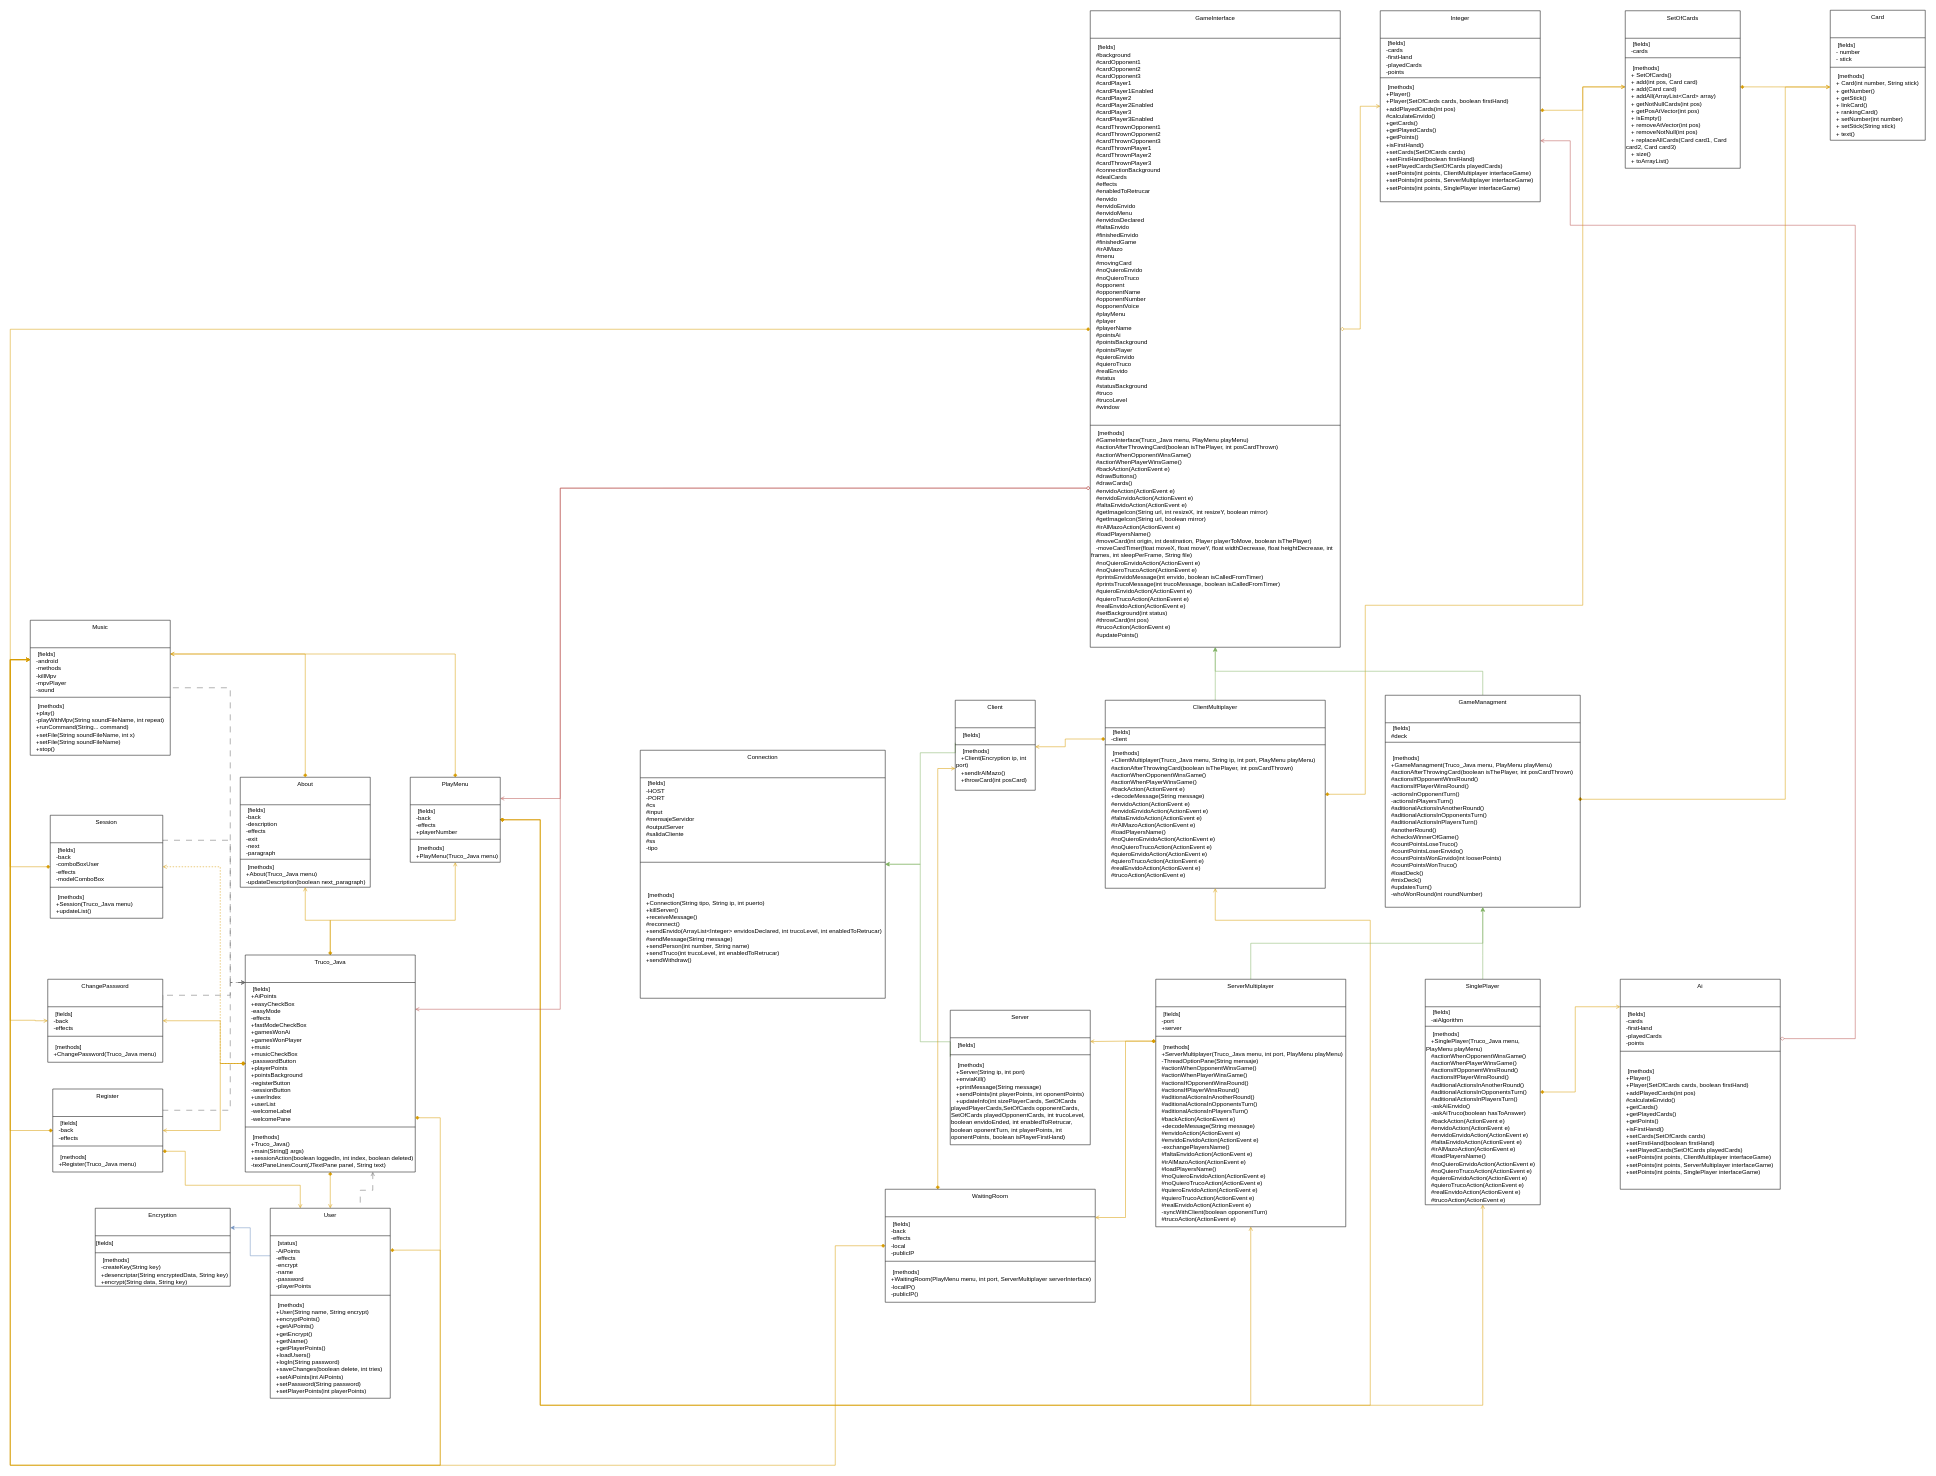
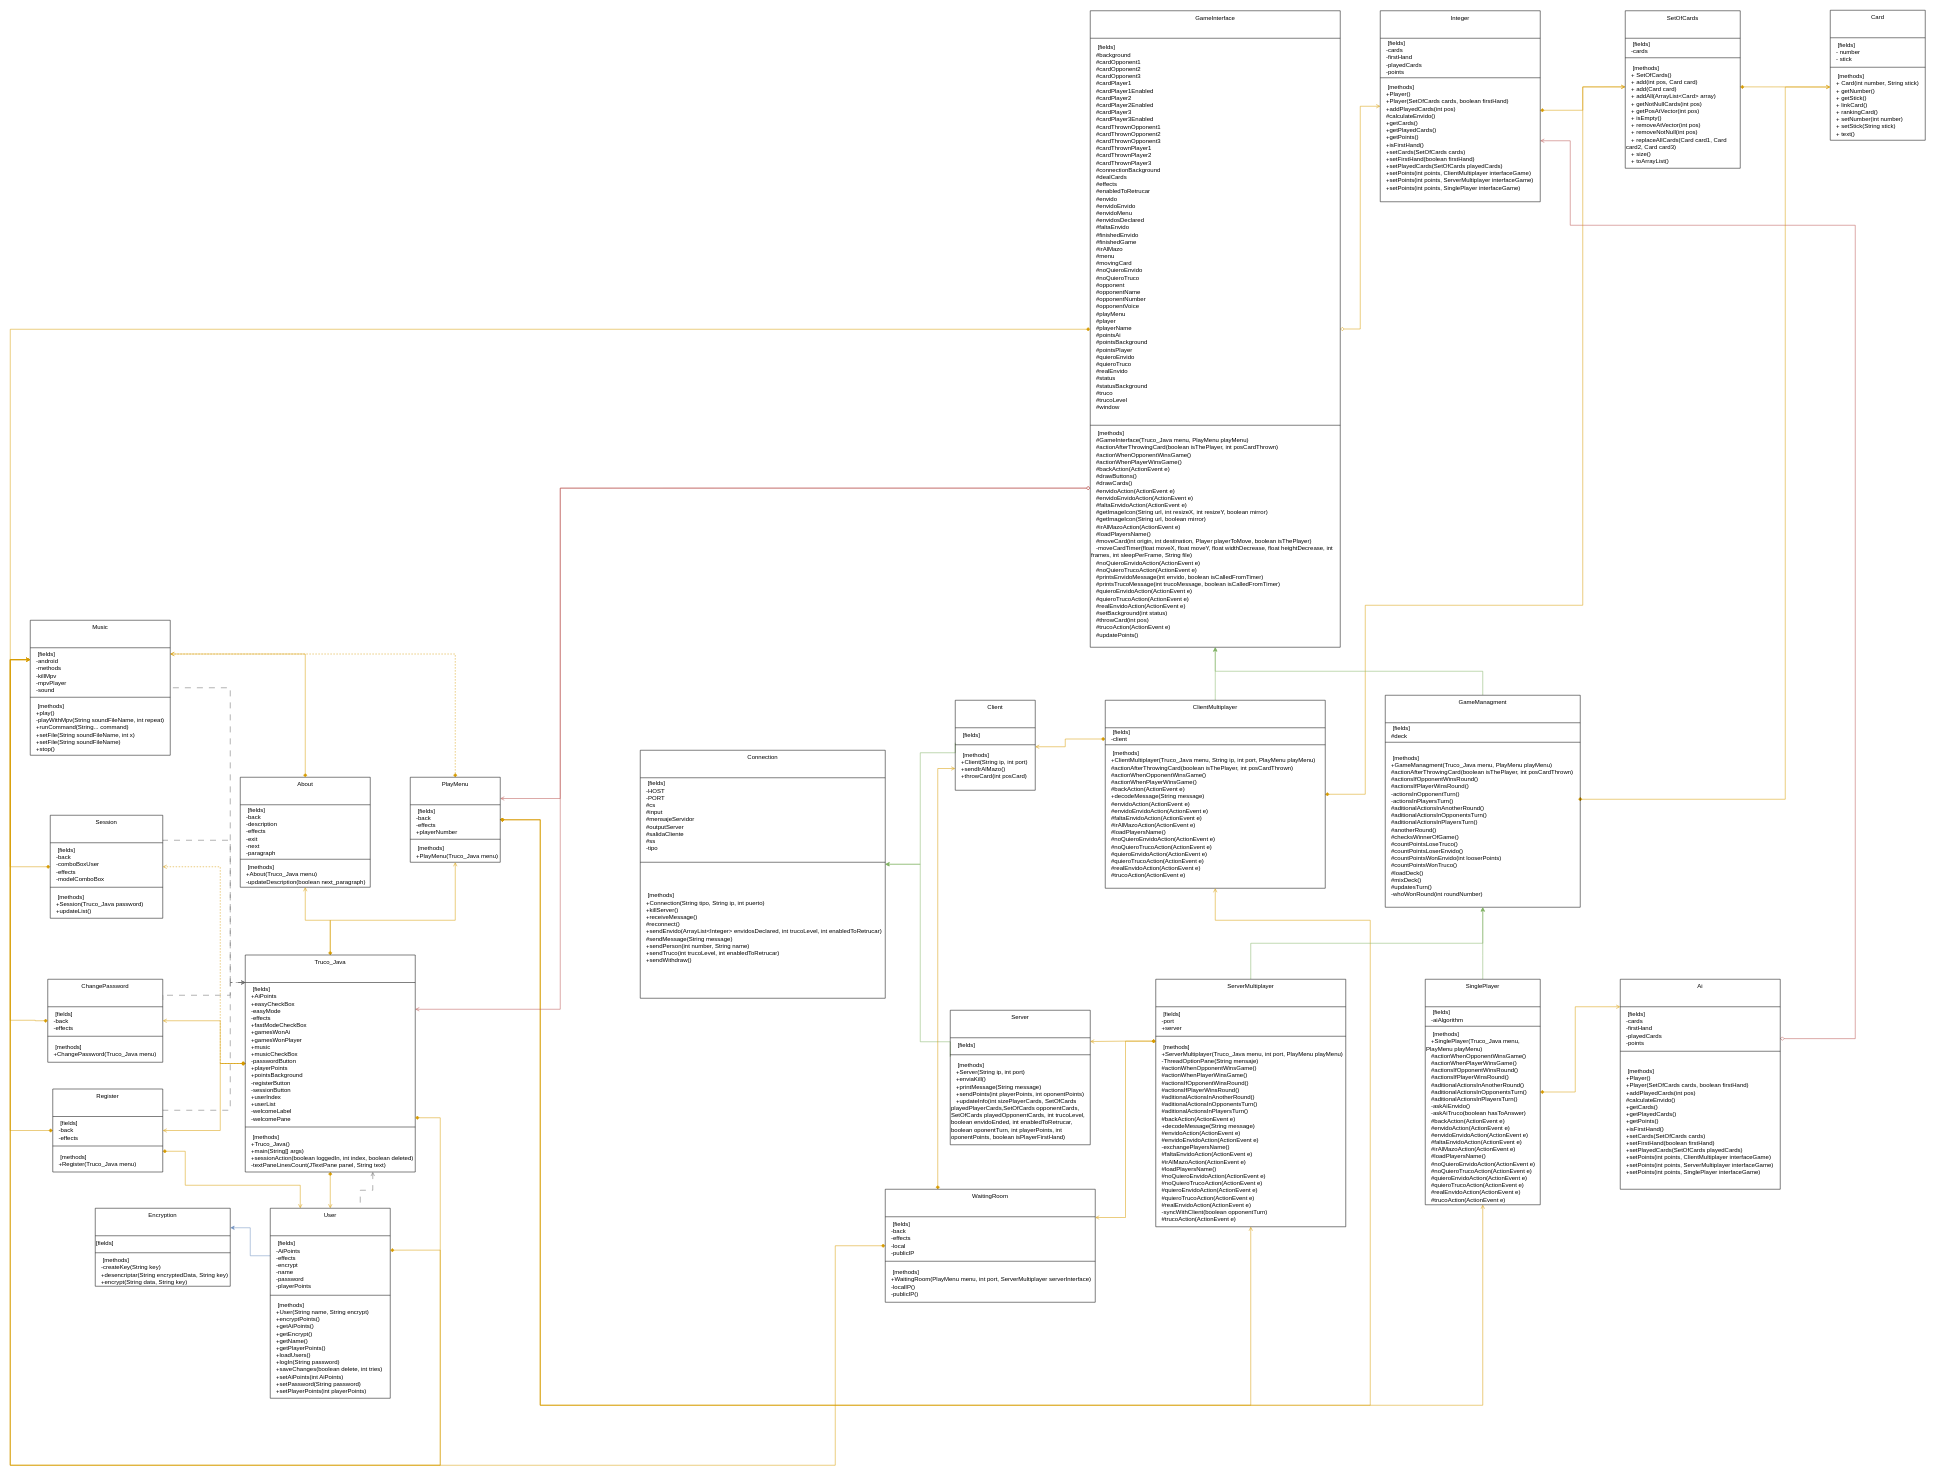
edge "Music" -- "PlayMenu": style solid -> dashed
node "[methods] +Client(Encryption ip, int port) +sendIrAlMazo() +throwCard(int posCard)": label "[methods] +Client(Encryption ip, int port) +sendIrAlMazo() +throwCard(int posCard)" -> "[methods] +Client(String ip, int port) +sendIrAlMazo() +throwCard(int posCard)"
node "[methods] +Session(Truco_Java menu) +updateList()": label "[methods] +Session(Truco_Java menu) +updateList()" -> "[methods] +Session(Truco_Java password) +updateList()"
edge "[fields] -android -methods -killMpv -mpvPlayer -sound" -- "ChangePassword": arrowhead open -> diamond
node "[status] -AiPoints -effects -encrypt -name -password -playerPoints": label "[status] -AiPoints -effects -encrypt -name -password -playerPoints" -> "[fields] -AiPoints -effects -encrypt -name -password -playerPoints"
